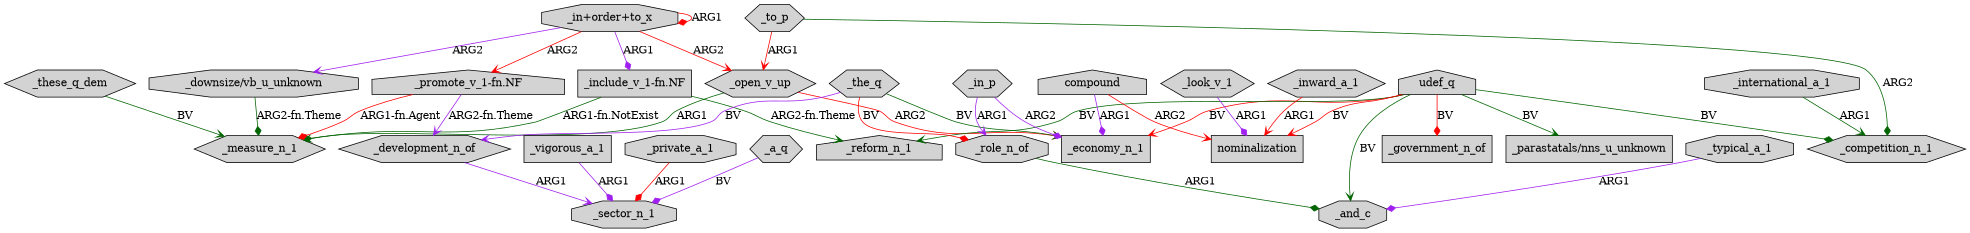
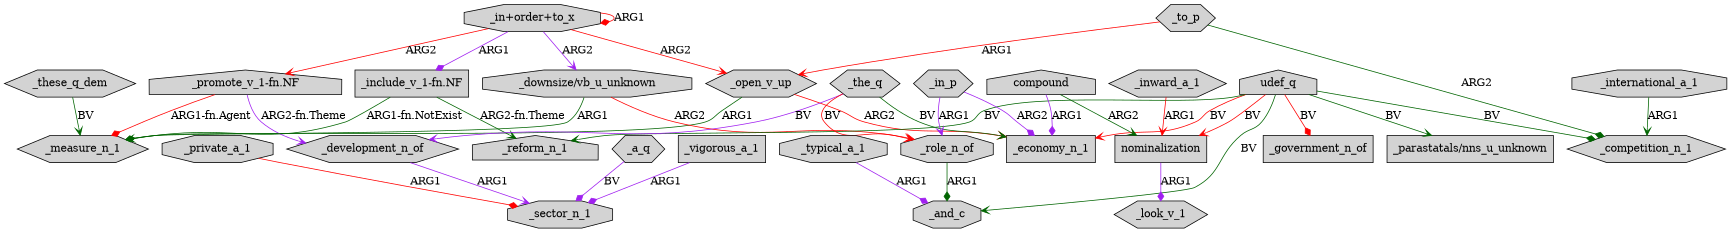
edge "_look_v_1" -> "nominalization": reversed
edge "_downsize/vb_u_unknown" -> "_measure_n_1": label "ARG2-fn.Theme" -> "ARG1"
edge "compound" -> "nominalization": color red -> darkgreen
edge "_downsize/vb_u_unknown" -> "_role_n_of": added, label "ARG2"
edge "_the_q" -> "_role_n_of": arrowhead diamond -> vee
